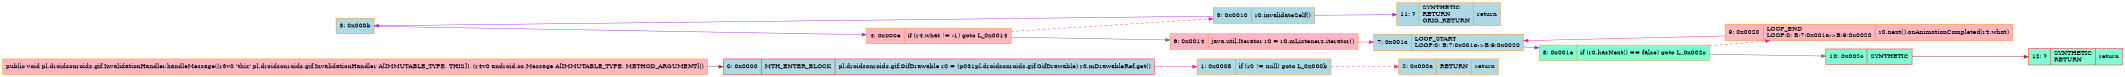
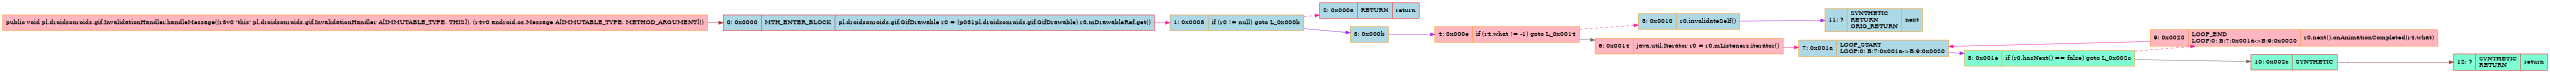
node "11: ?": text "return" -> "next"
edge "5: 0x0010" -> "3: 0x000b": now "1: 0x0008" -> "3: 0x000b"
node "2: 0x000a": color darkorange -> red
